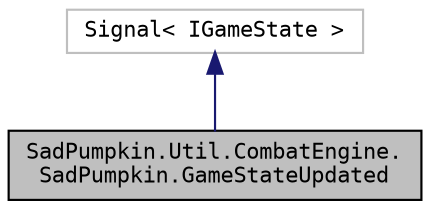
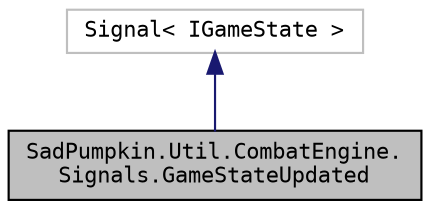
node "SadPumpkin.Util.CombatEngine. SadPumpkin.GameStateUpdated": label "SadPumpkin.Util.CombatEngine. SadPumpkin.GameStateUpdated" -> "SadPumpkin.Util.CombatEngine. Signals.GameStateUpdated"
